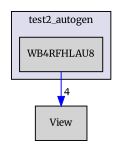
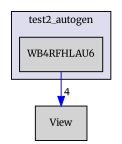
node "WB4RFHLAU8": label "WB4RFHLAU8" -> "WB4RFHLAU6"
